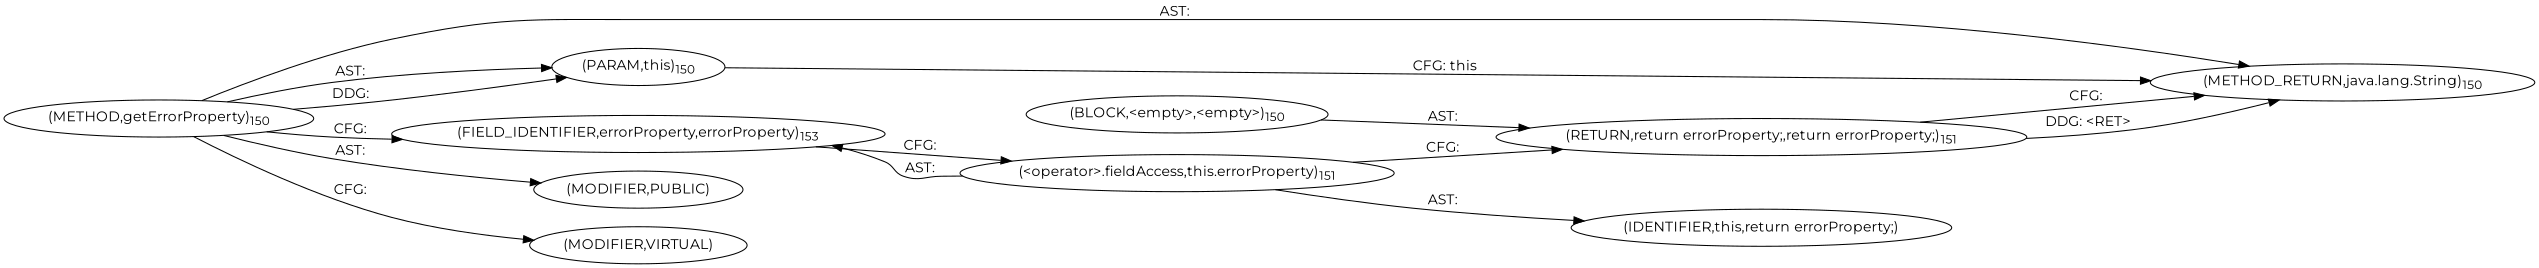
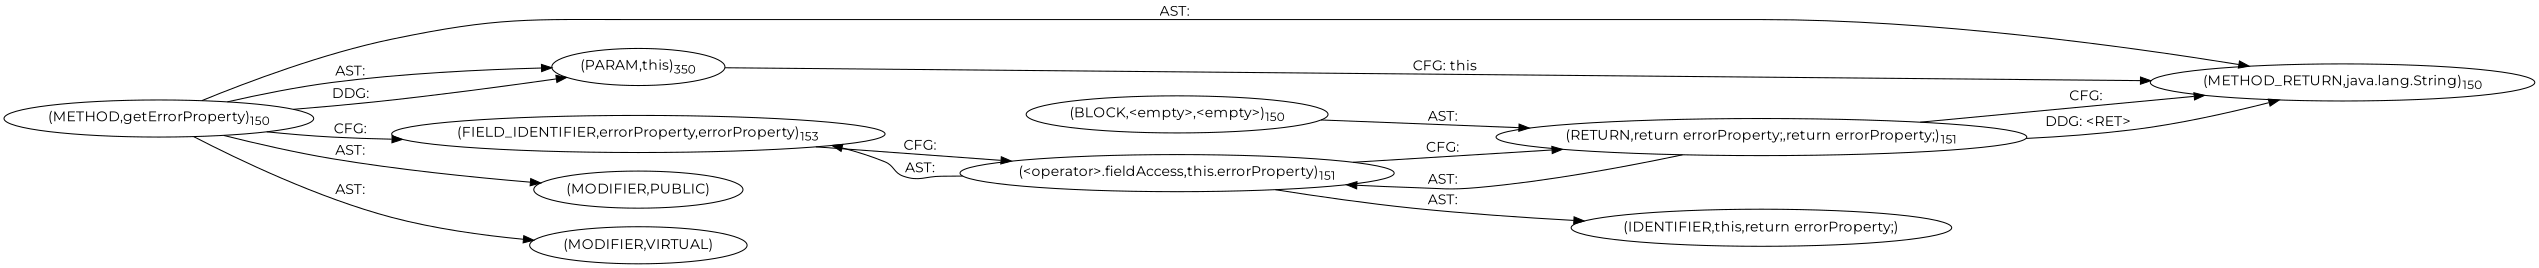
node "(PARAM,this)": text "150" -> "350"
edge "(RETURN,return errorProperty;,return errorProperty;)" -> "(<operator>.fieldAccess,this.errorProperty)": added, label "AST:"
edge "(METHOD,getErrorProperty)" -> "(MODIFIER,VIRTUAL)": label "CFG: " -> "AST: "
